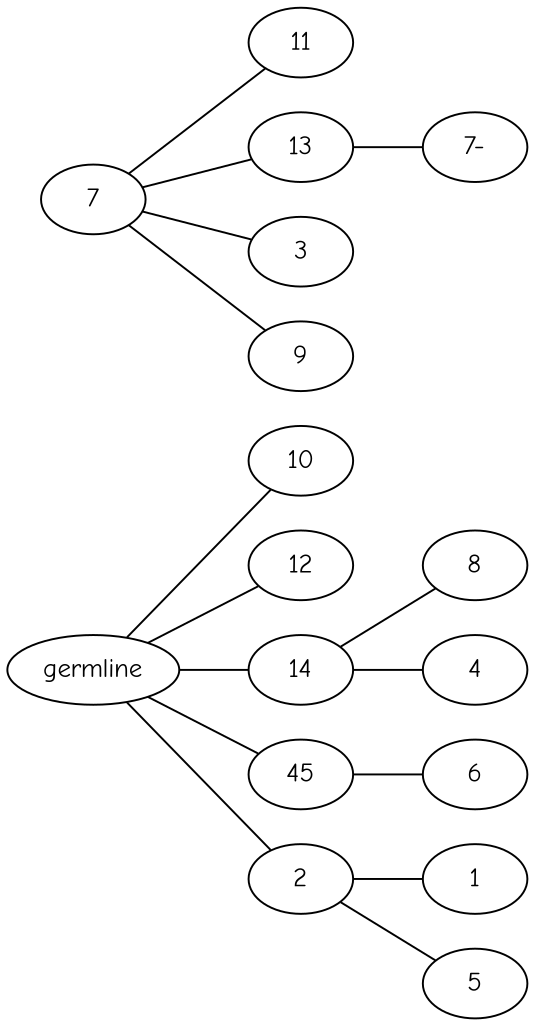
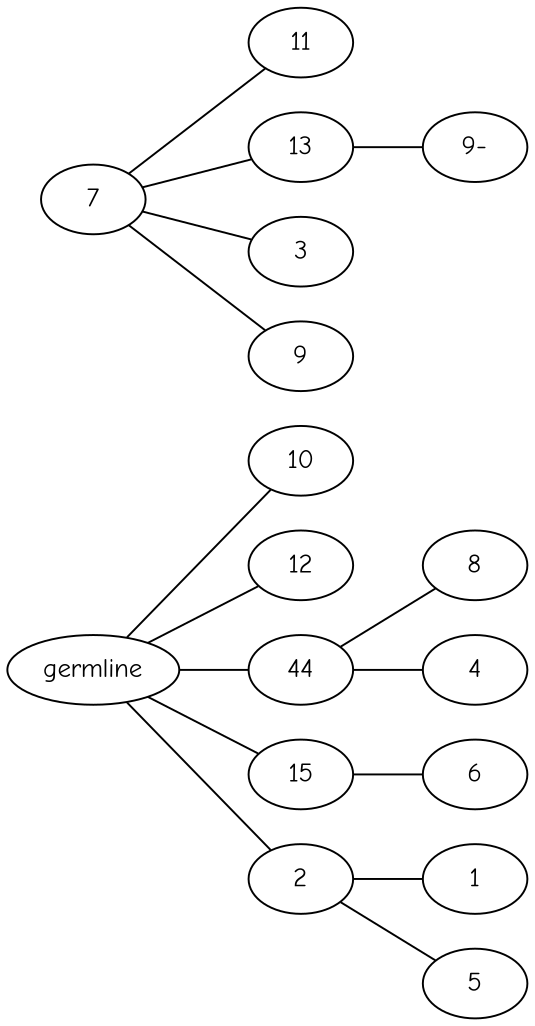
node "7-": label "7-" -> "9-"
node "14": label "14" -> "44"
node "45": label "45" -> "15"
